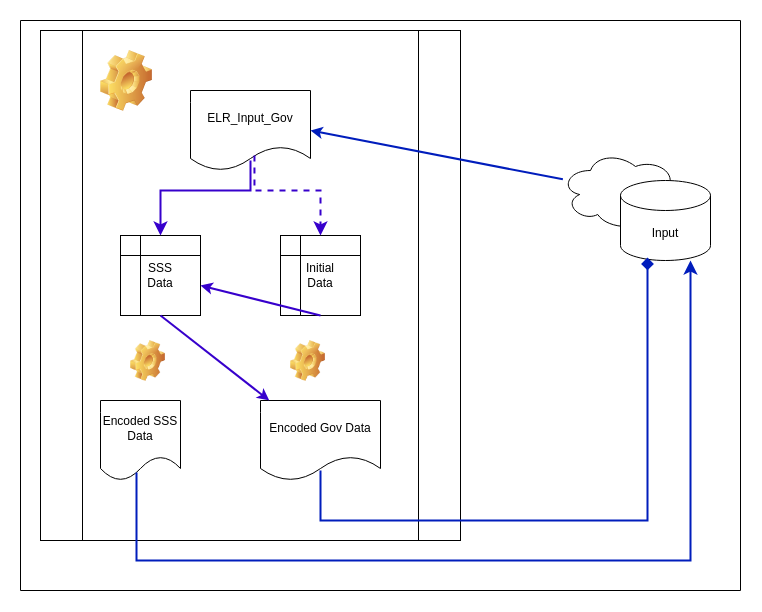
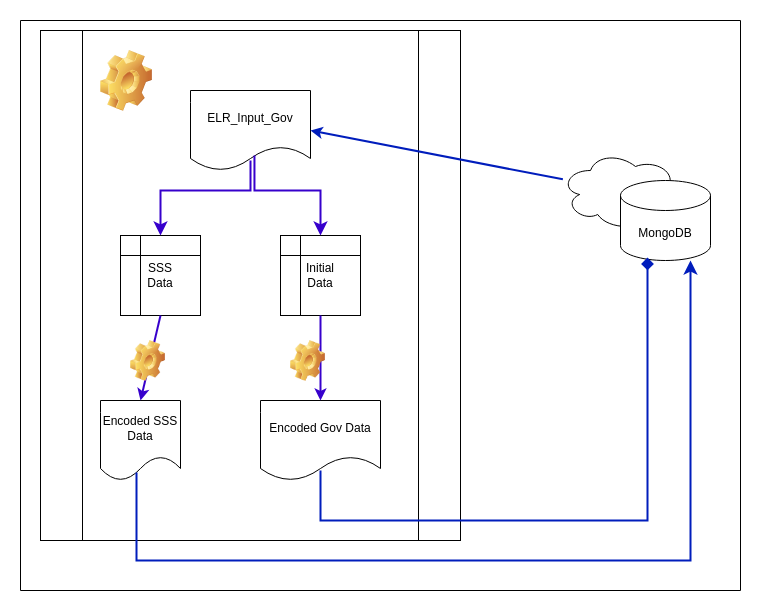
edge "ELR_Input_Gov" -> "Initial Data": style dashed -> solid
node "Input": label "Input" -> "MongoDB"
edge "Initial Data" -> "SSS Data": now "Initial Data" -> "Encoded Gov Data"
edge "SSS Data" -> "Encoded Gov Data": now "SSS Data" -> "Encoded SSS Data"
